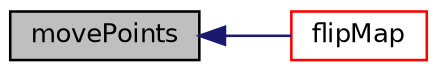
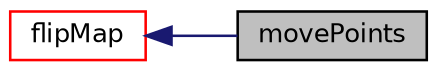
edge "flipMap" -> "movePoints": reversed
